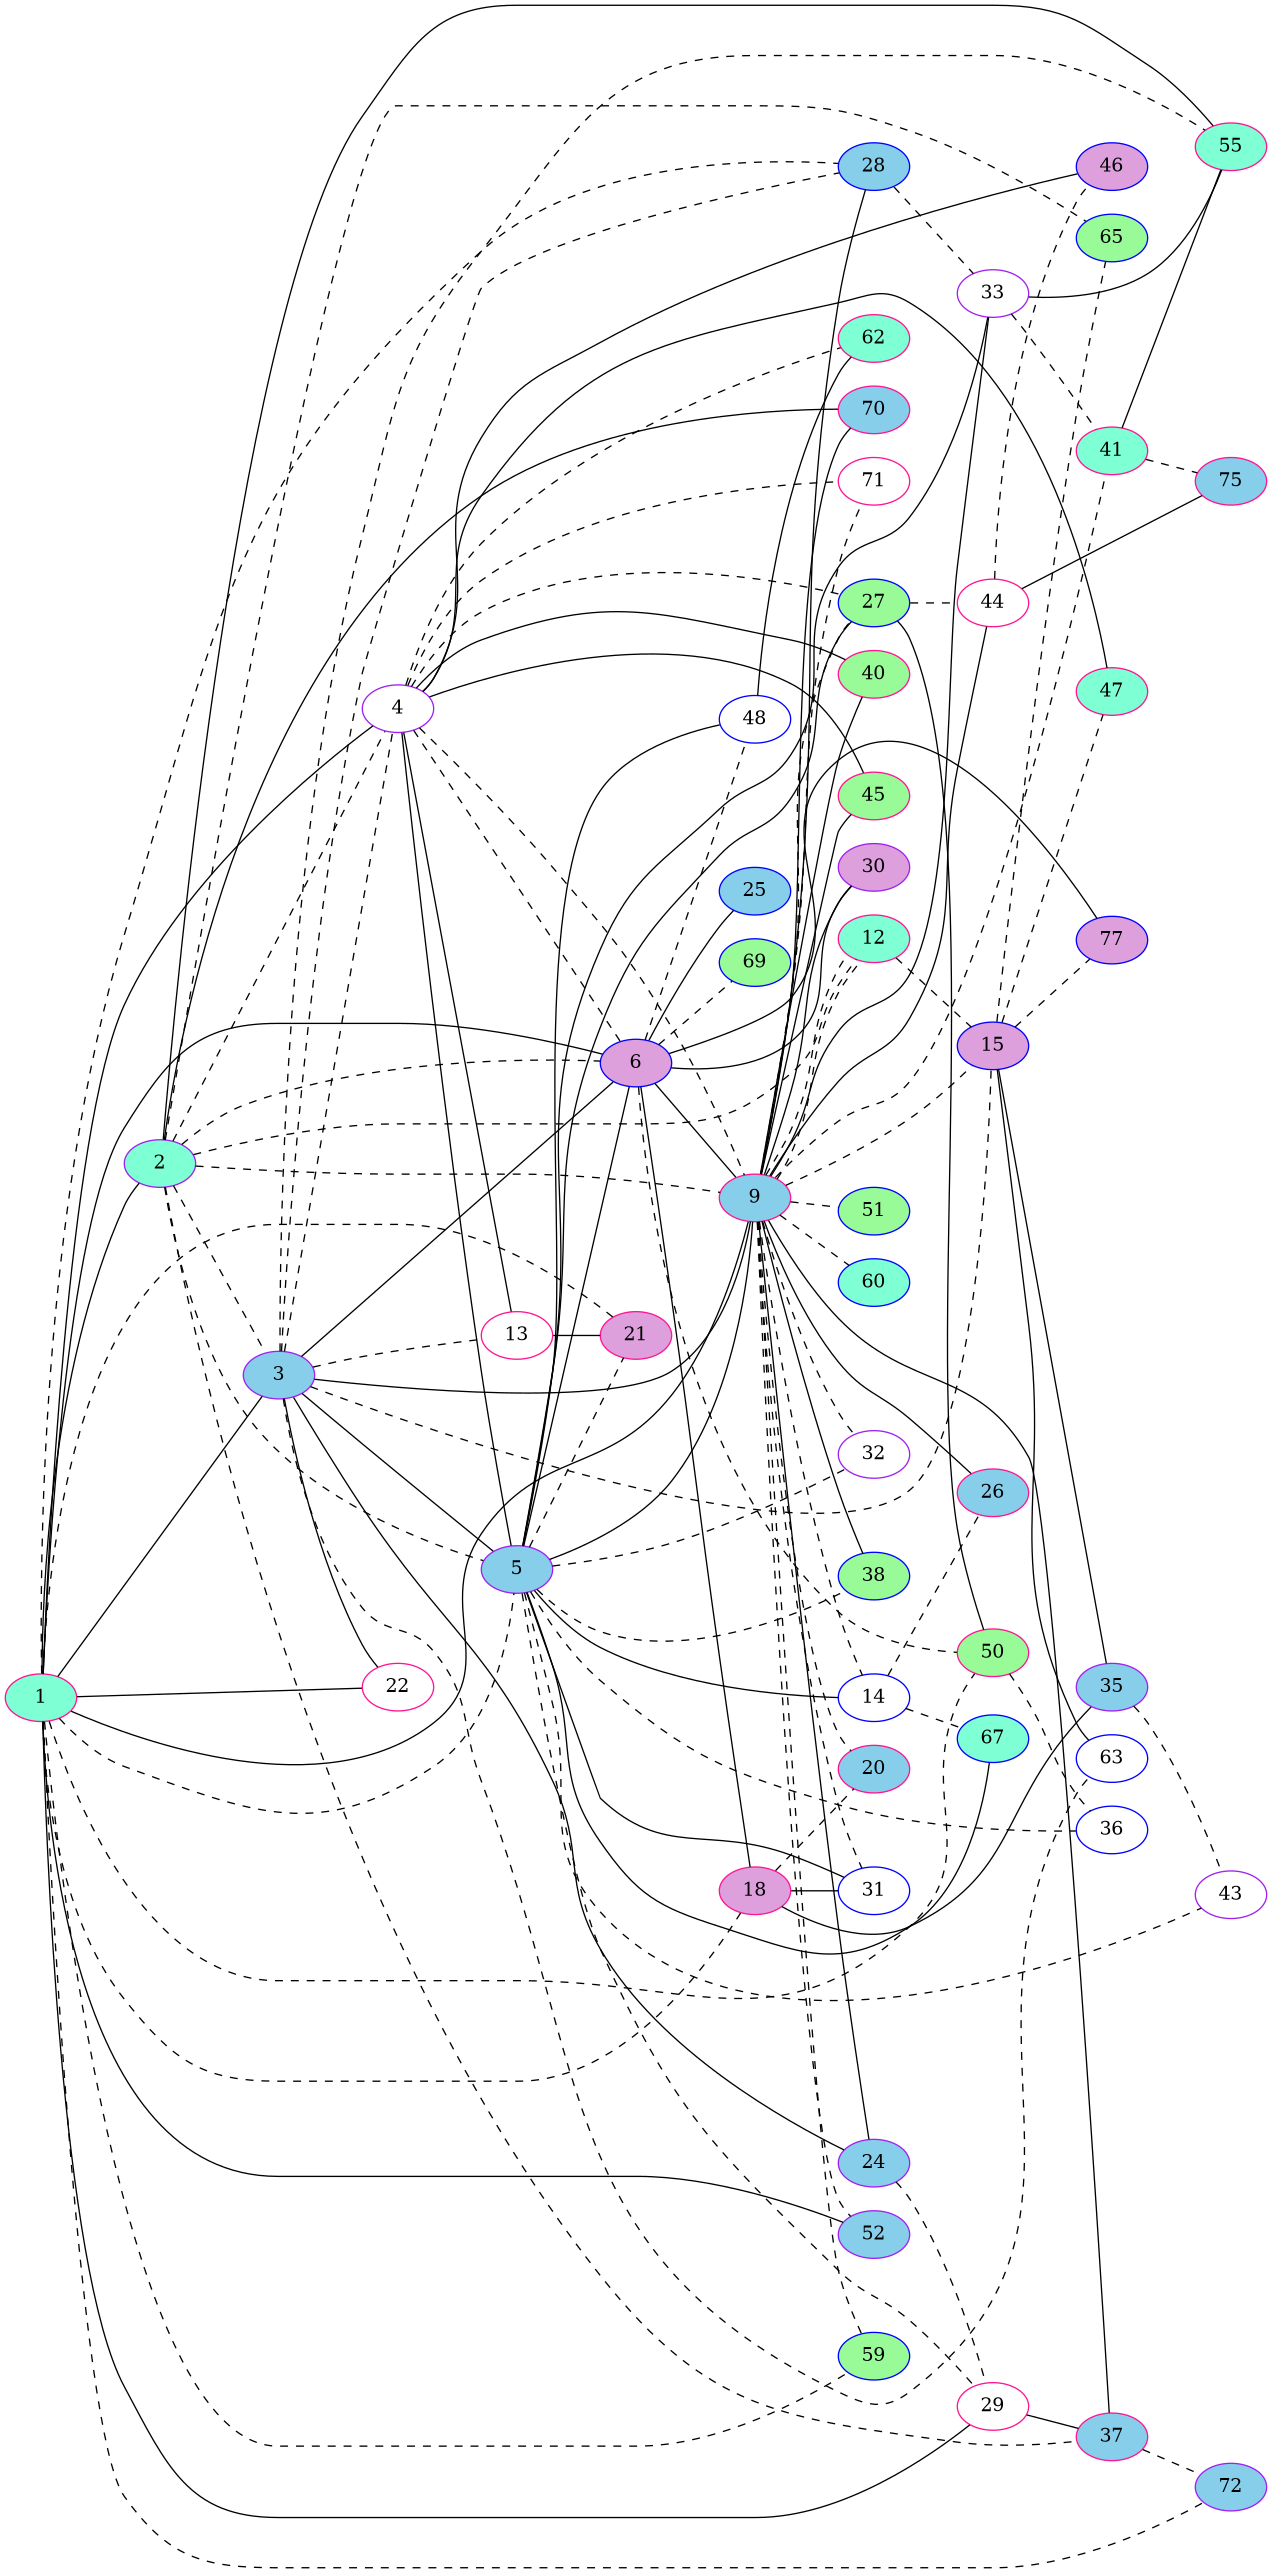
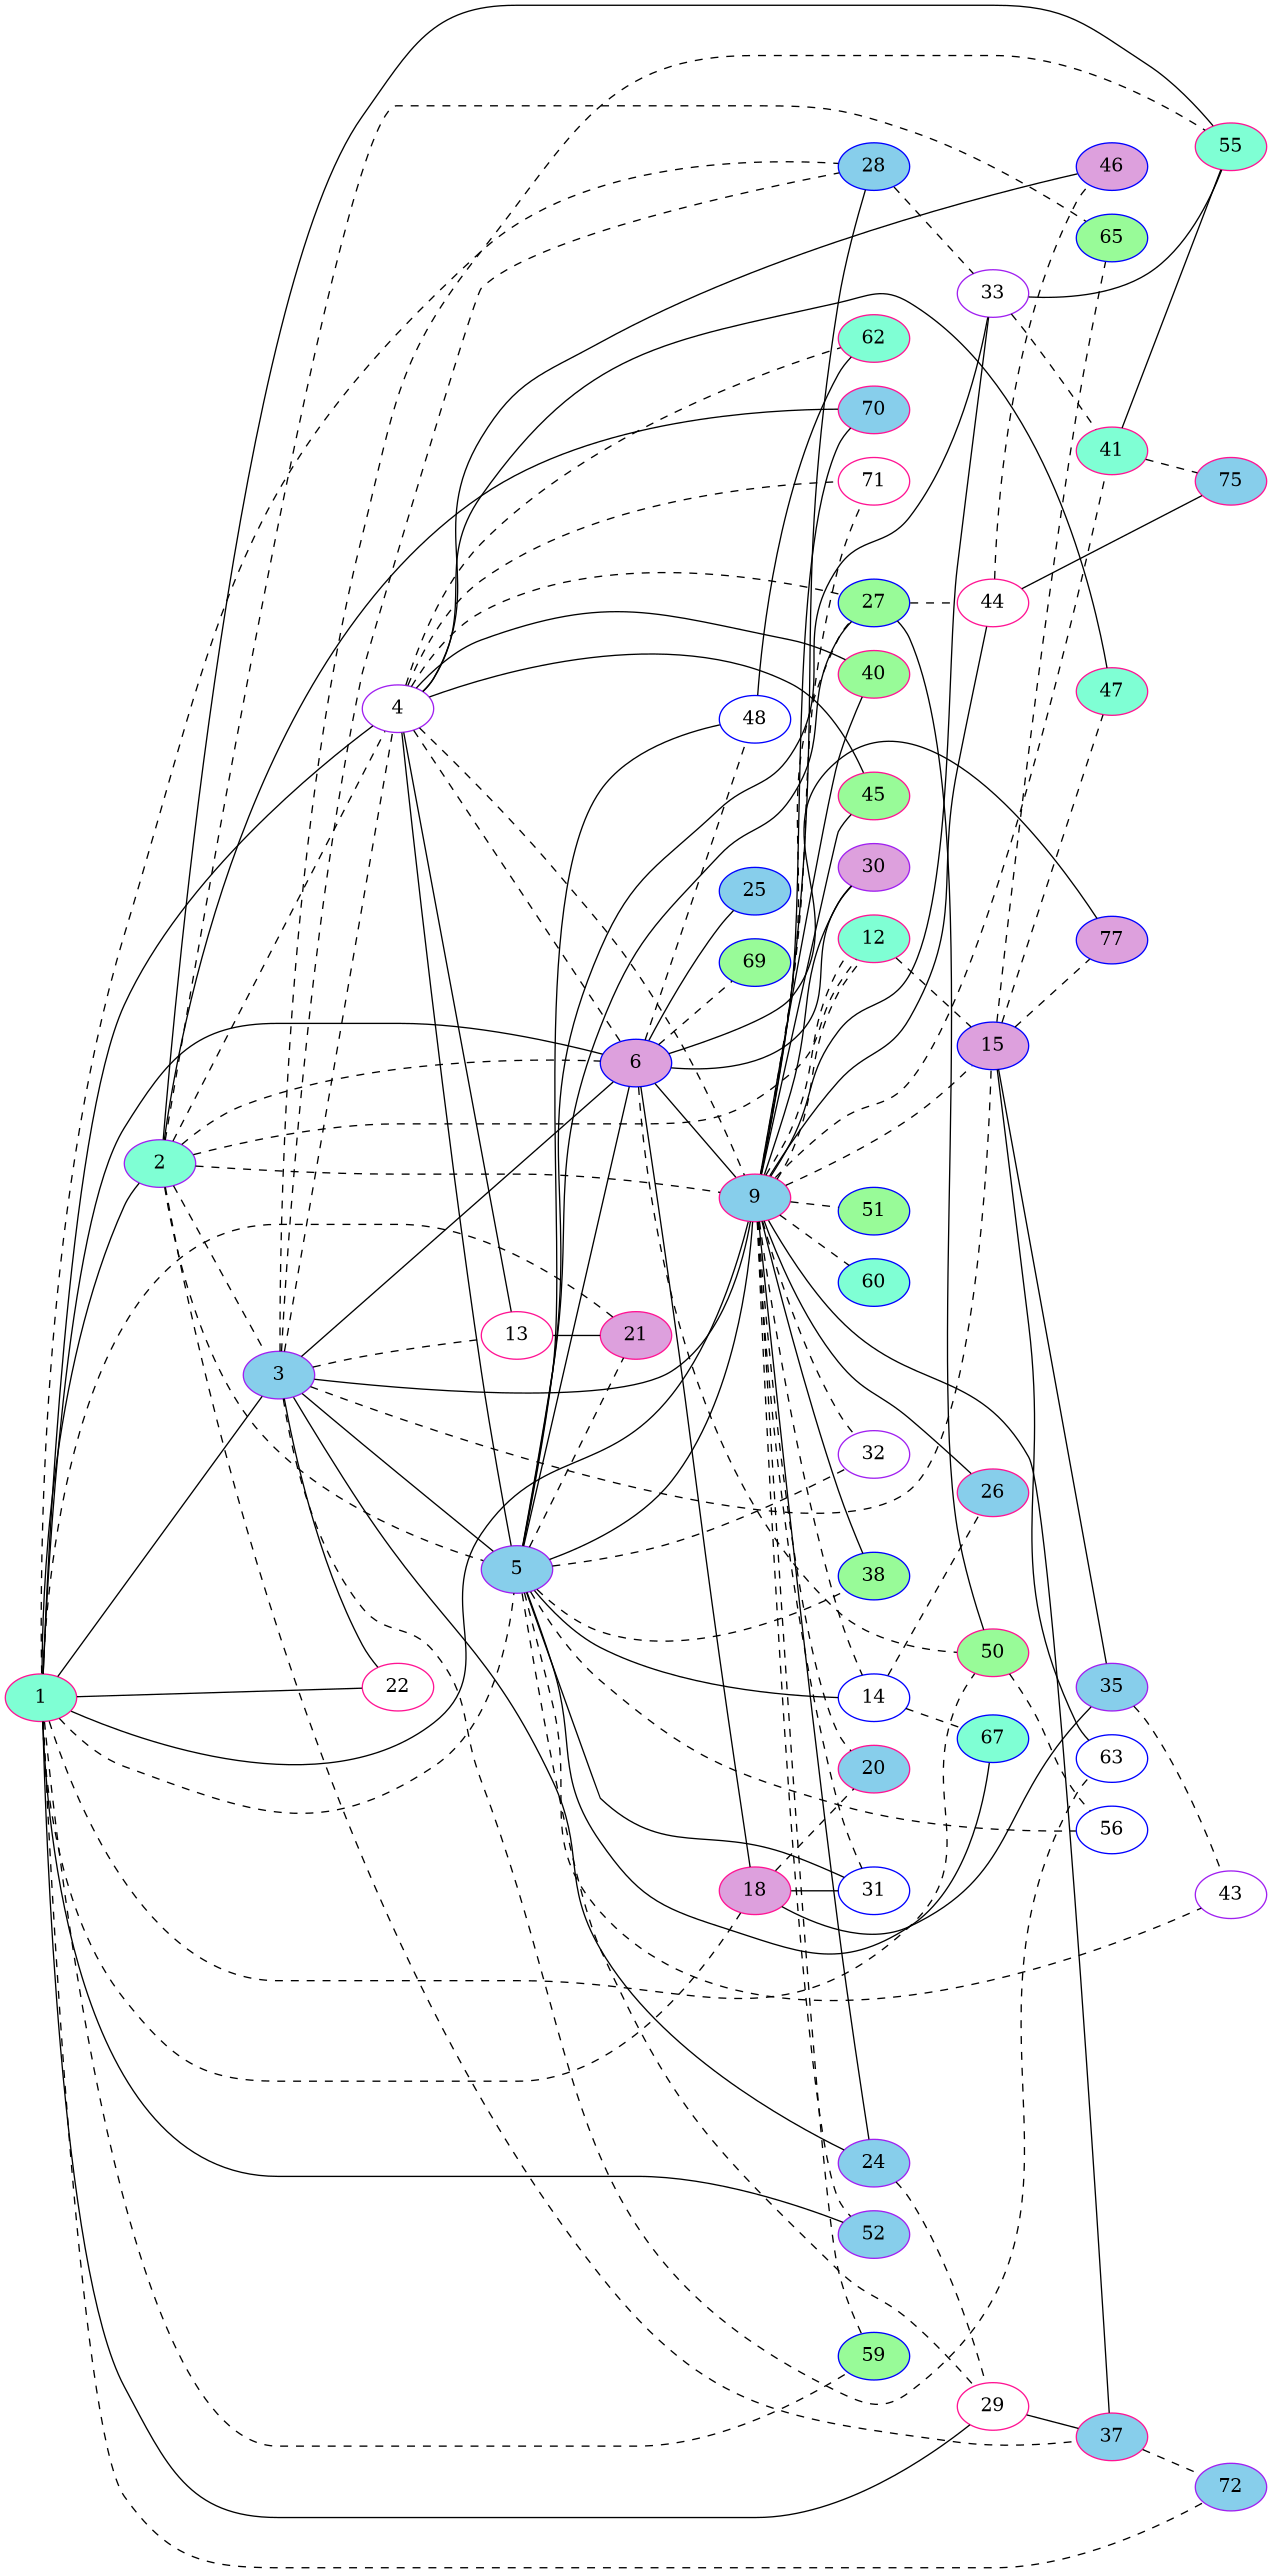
node "36": label "36" -> "56"
